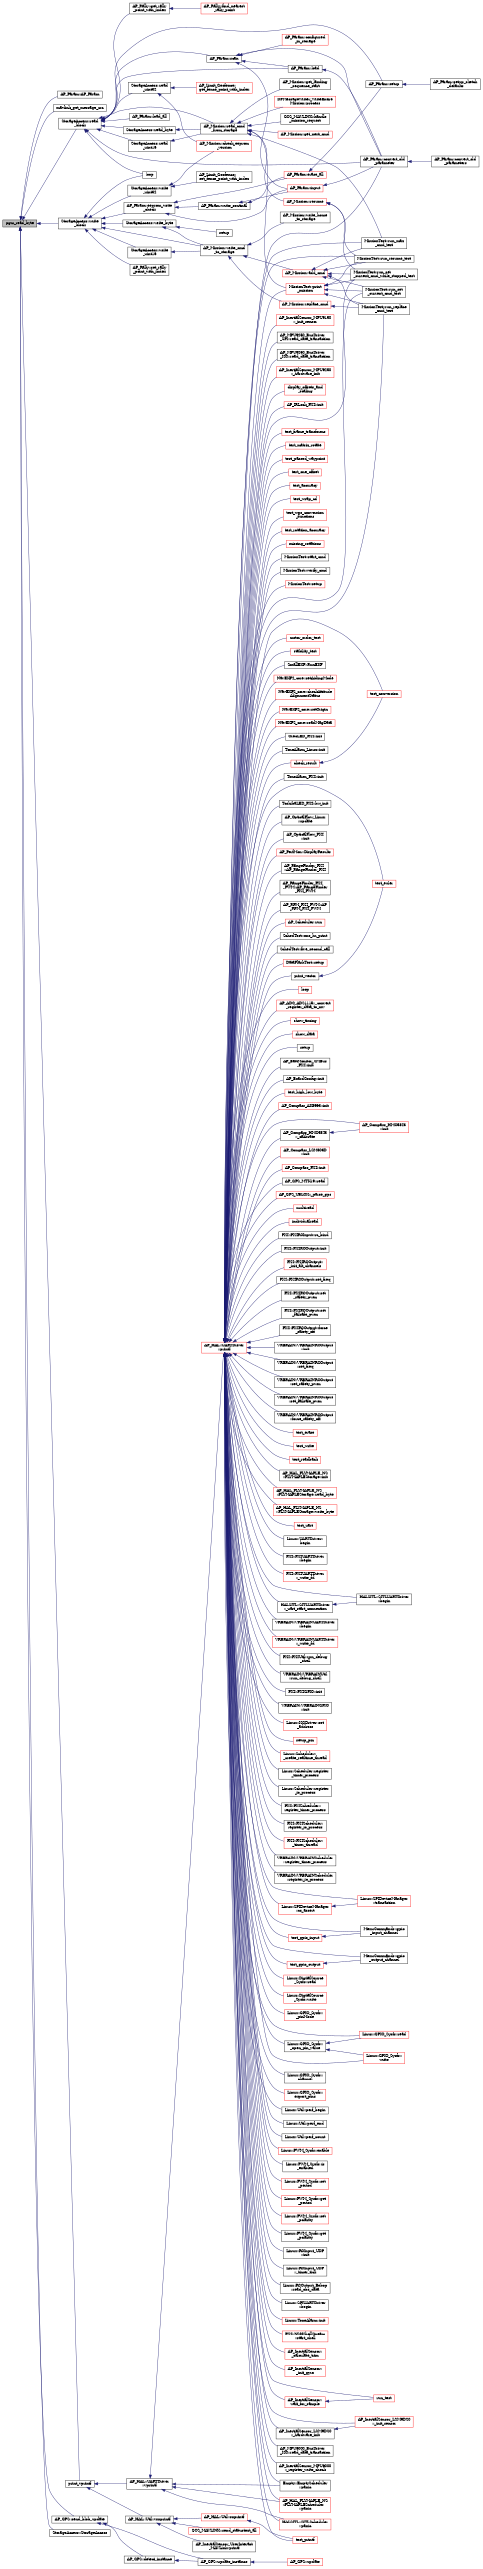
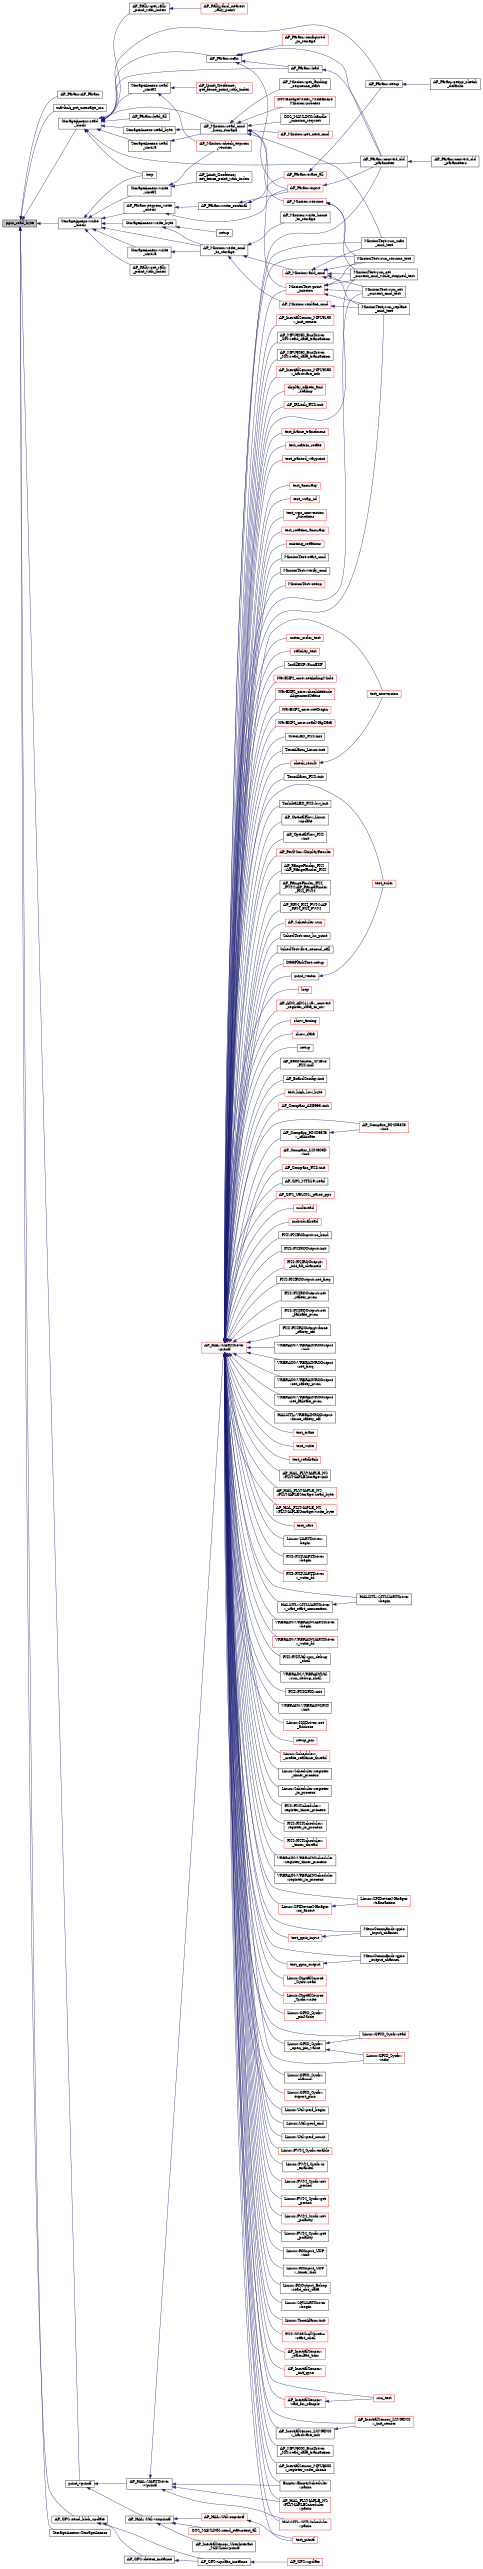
edge "AP_Param::erase_all" -> "AP_Param::eeprom_write _check": removed
node "test_one_offset": removed
node "VRBRAIN::VRBRAINRCOutput ::force_safety_off": label "VRBRAIN::VRBRAINRCOutput ::force_safety_off" -> "HALSITL::VRBRAINRCOutput ::force_safety_off"
